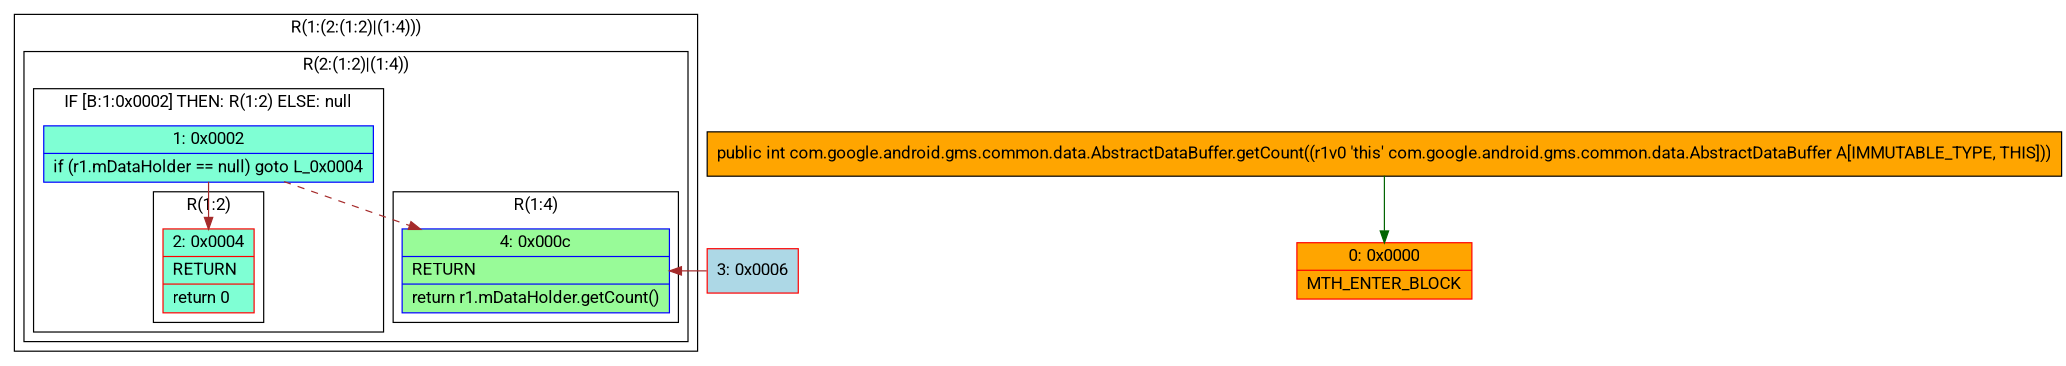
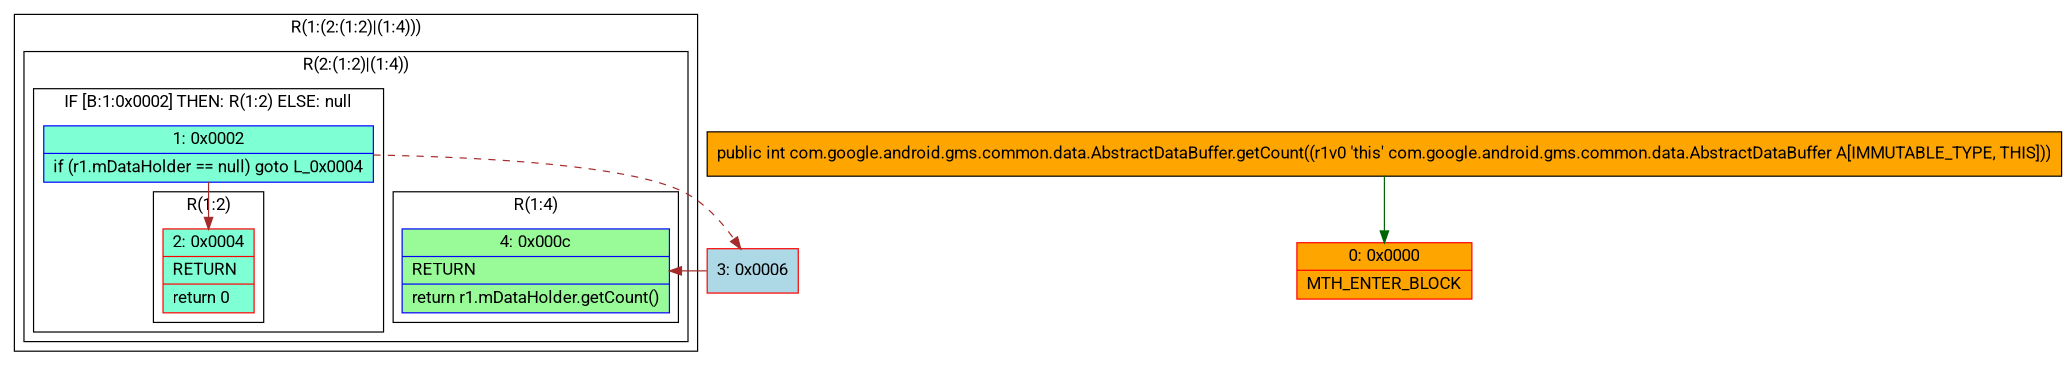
edge "1: 0x0002" -> "4: 0x000c": now "1: 0x0002" -> "3: 0x0006"
